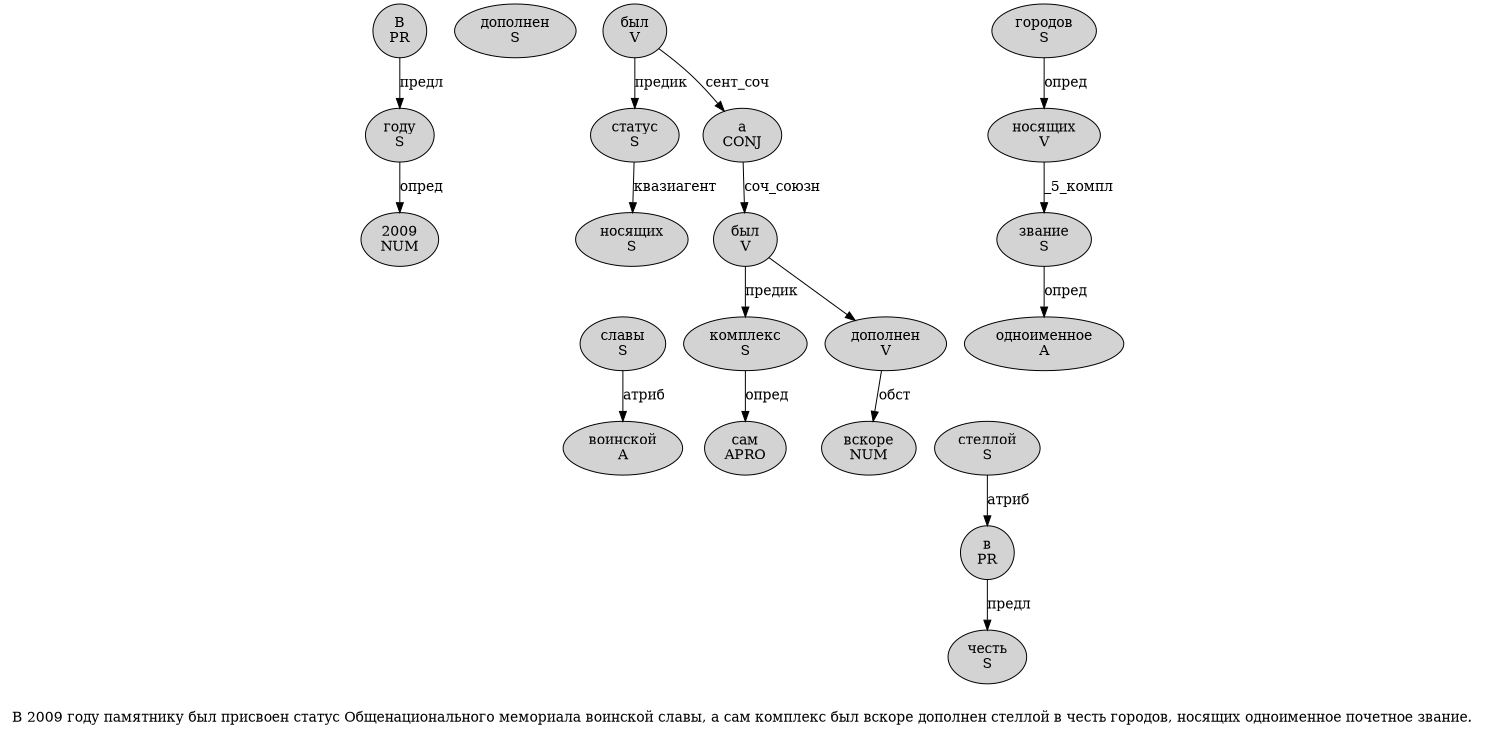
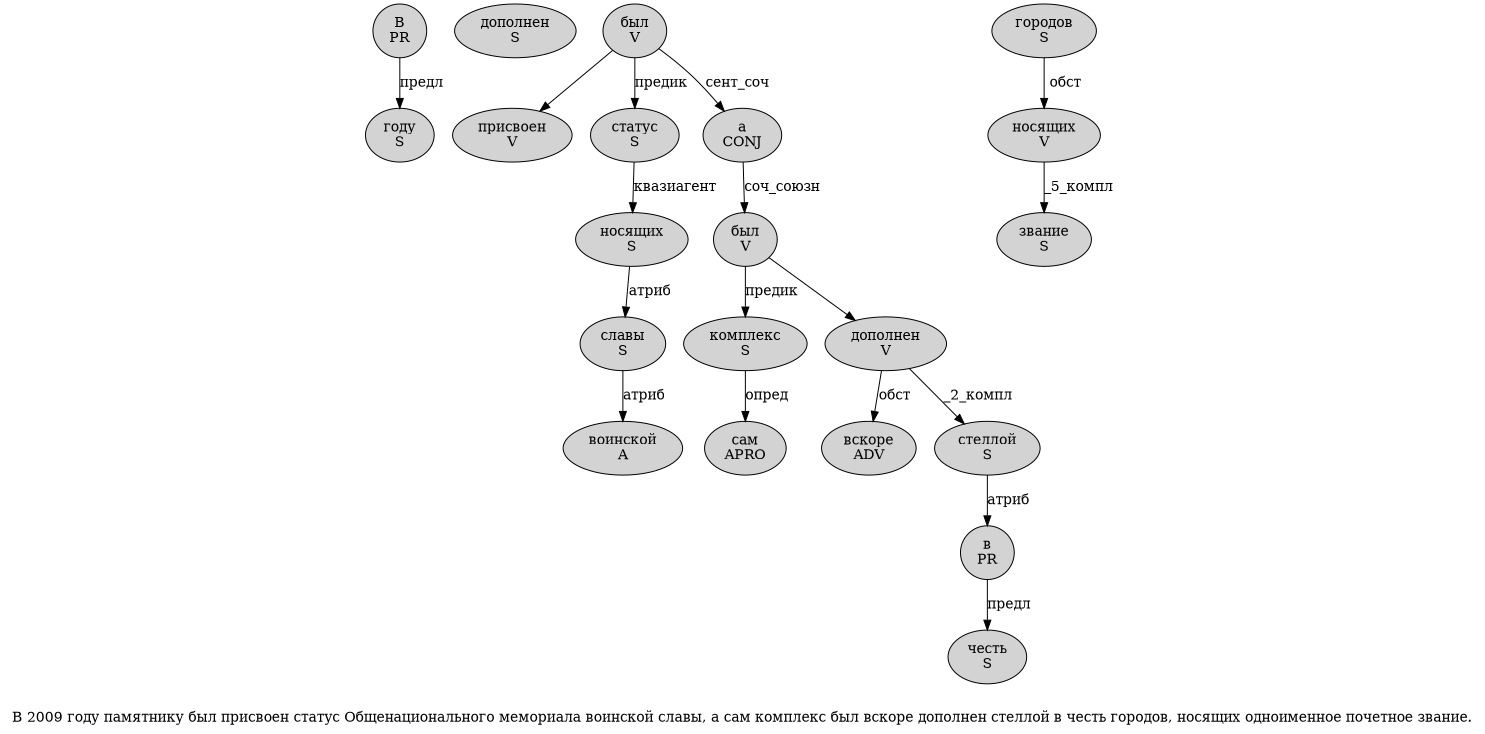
edge "городов S" -> "носящих V": label "опред" -> "обст"
node "присвоен V": added
node "2009 NUM": removed
edge "носящих S" -> "славы S": added, label "атриб"
node "одноименное A": removed
edge "дополнен V" -> "стеллой S": added, label "_2_компл"
node "вскоре NUM": label "вскоре NUM" -> "вскоре ADV"
